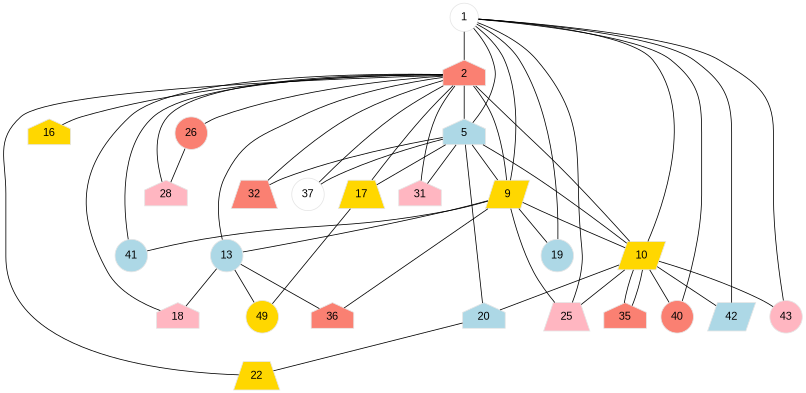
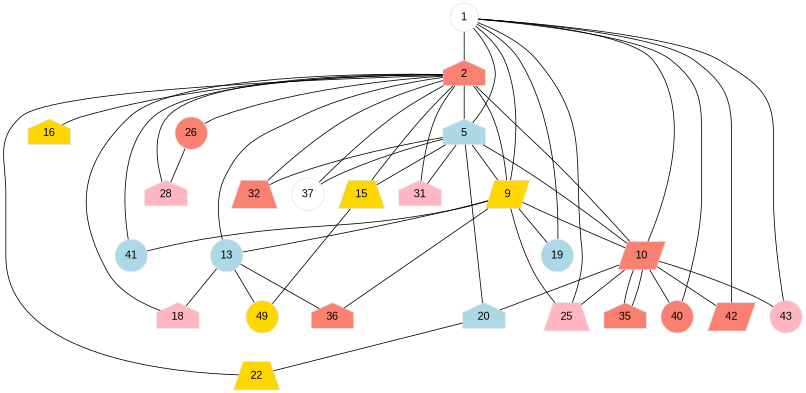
node "17": label "17" -> "15"
node "10": fillcolor gold -> salmon
node "42": fillcolor lightblue -> salmon
